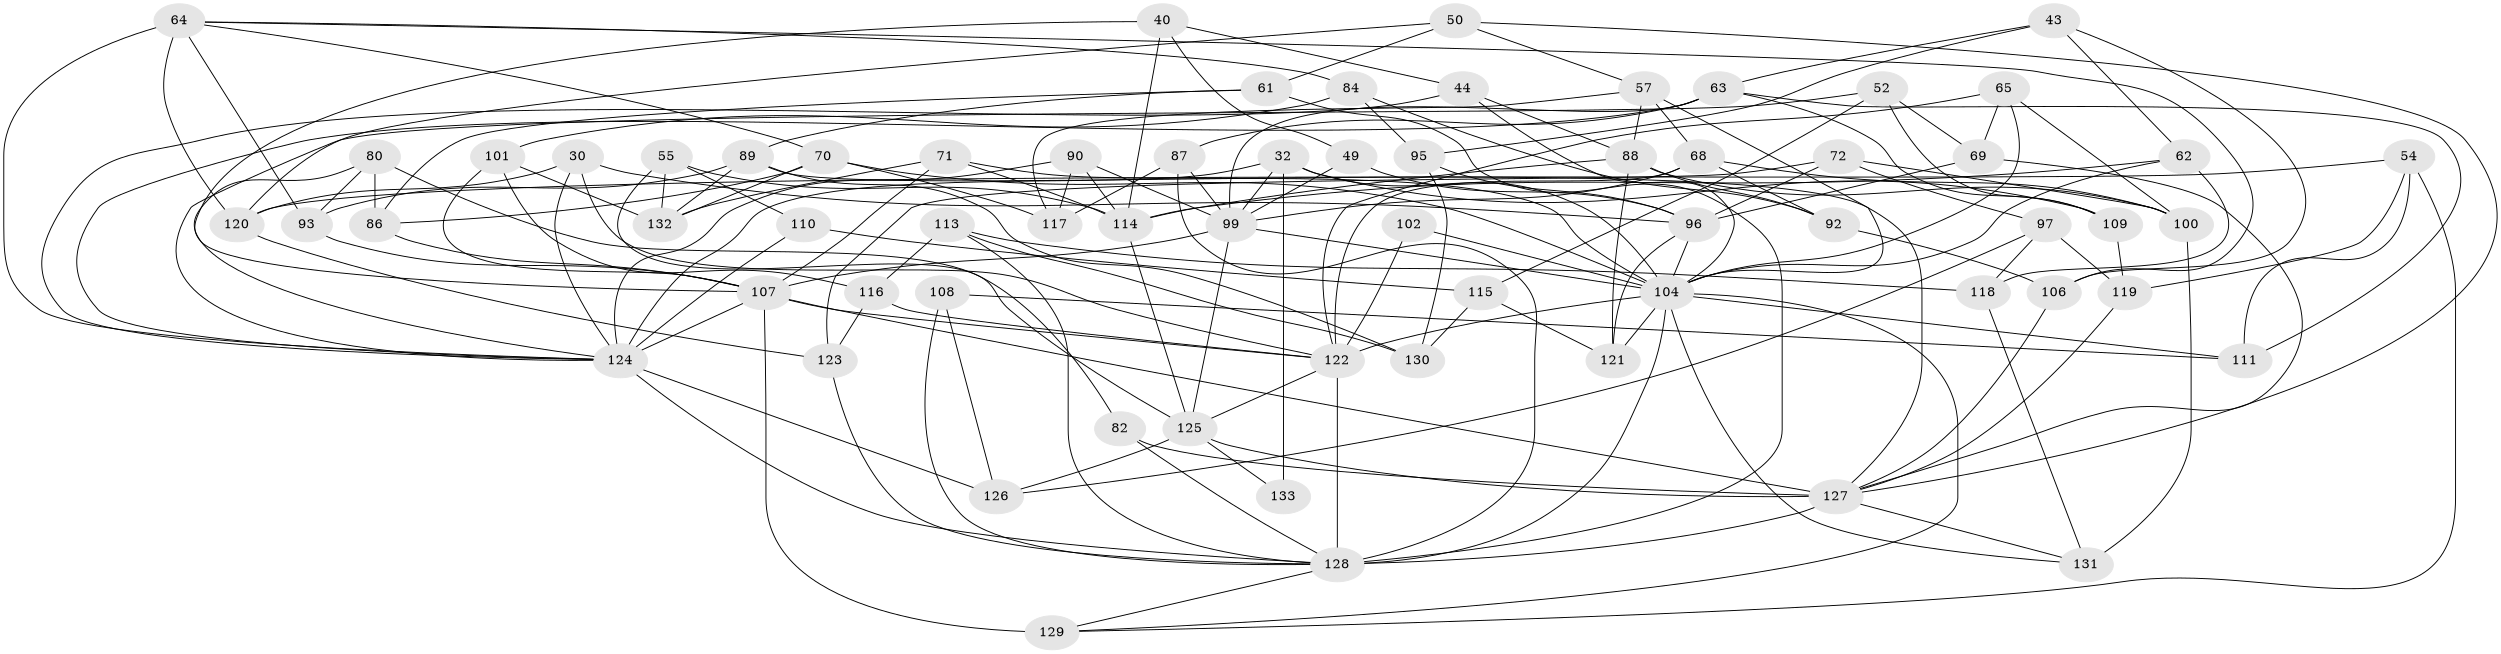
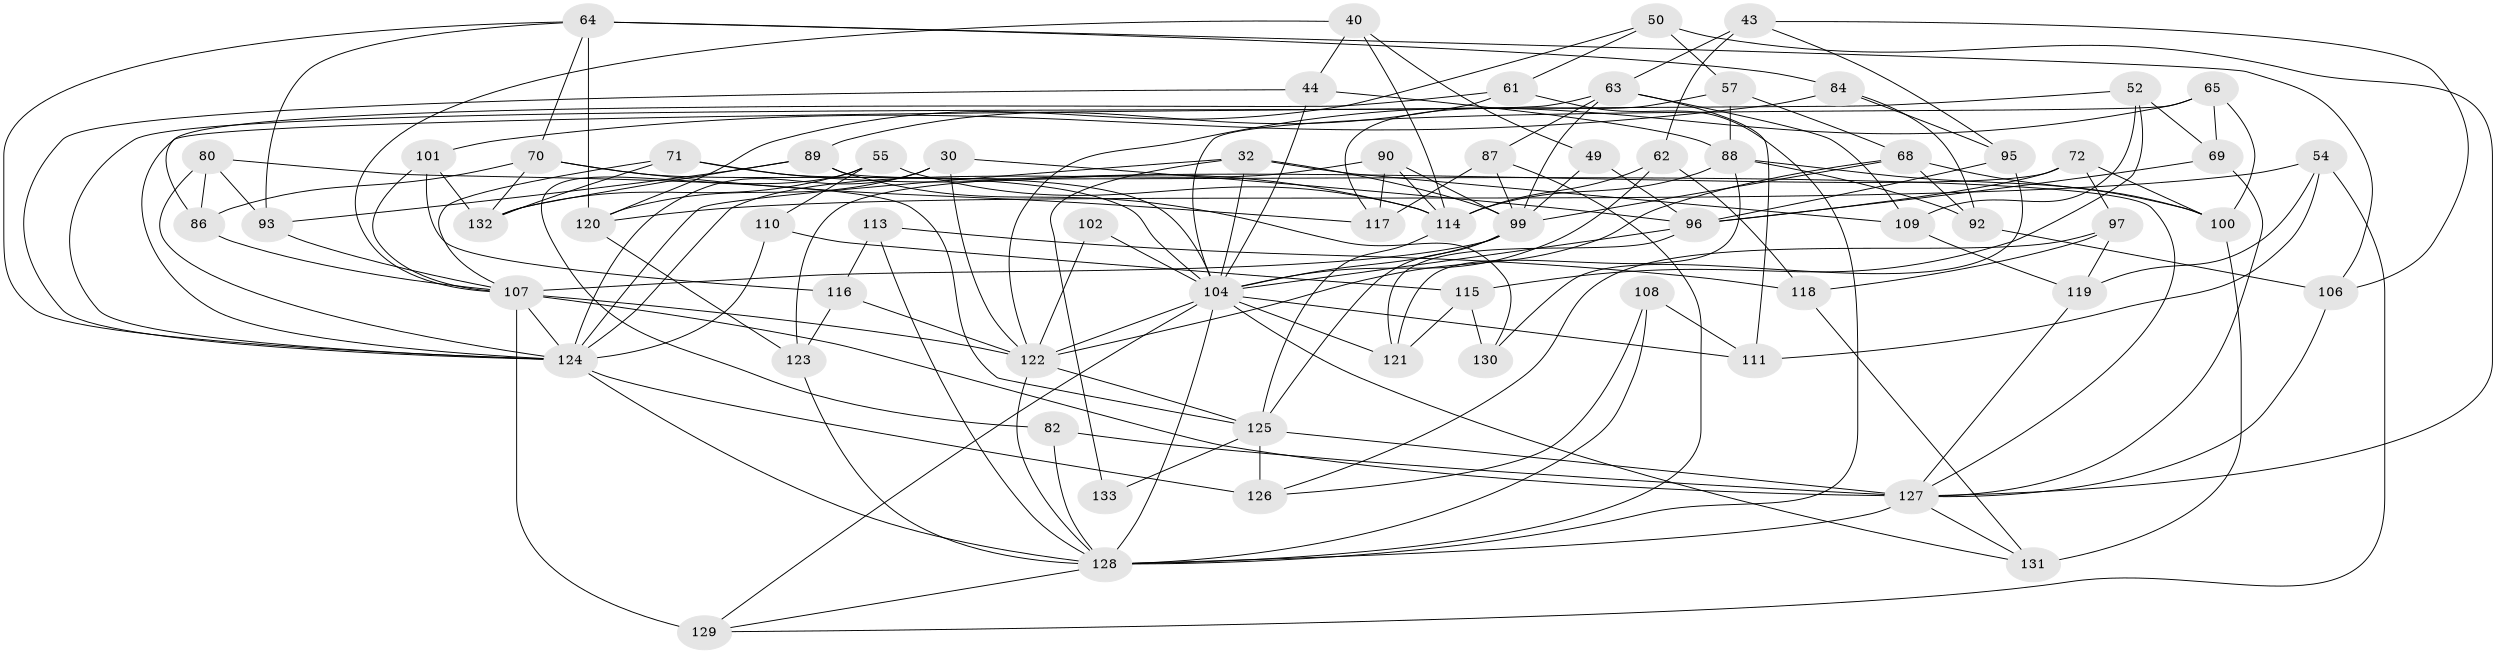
edge "57" -- "104": removed
edge "113" -- "130": removed
